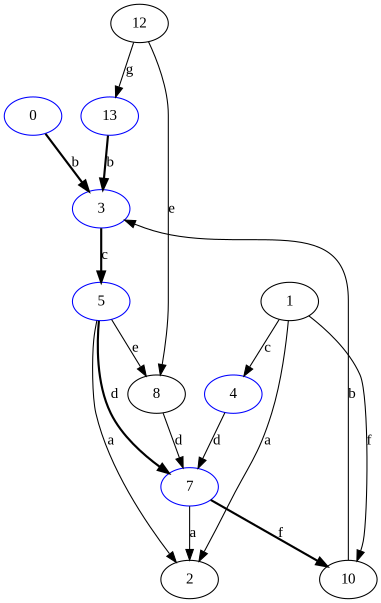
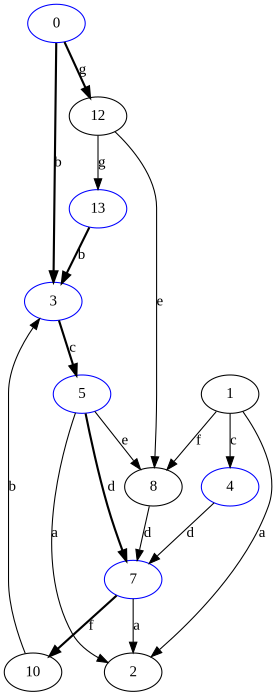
edge "0" -> "12": added, label "g"
edge "1" -> "10": now "1" -> "8"
